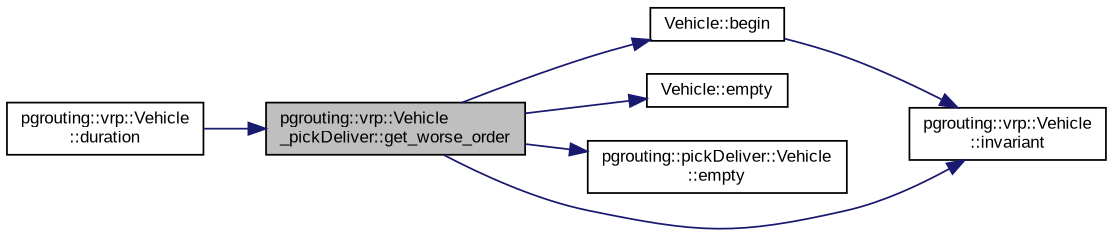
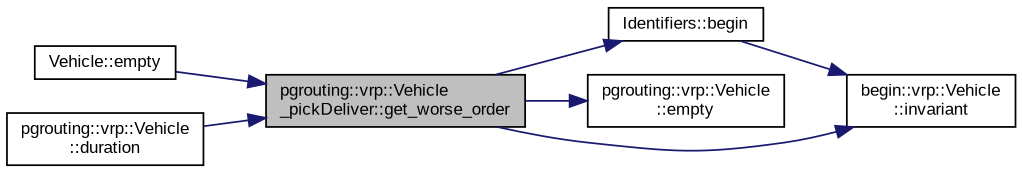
node "Vehicle::begin": label "Vehicle::begin" -> "Identifiers::begin"
edge "pgrouting::vrp::Vehicle _pickDeliver::get_worse_order" -> "Vehicle::empty": reversed
node "pgrouting::vrp::Vehicle ::invariant": label "pgrouting::vrp::Vehicle ::invariant" -> "begin::vrp::Vehicle ::invariant"
node "pgrouting::pickDeliver::Vehicle ::empty": label "pgrouting::pickDeliver::Vehicle ::empty" -> "pgrouting::vrp::Vehicle ::empty"
